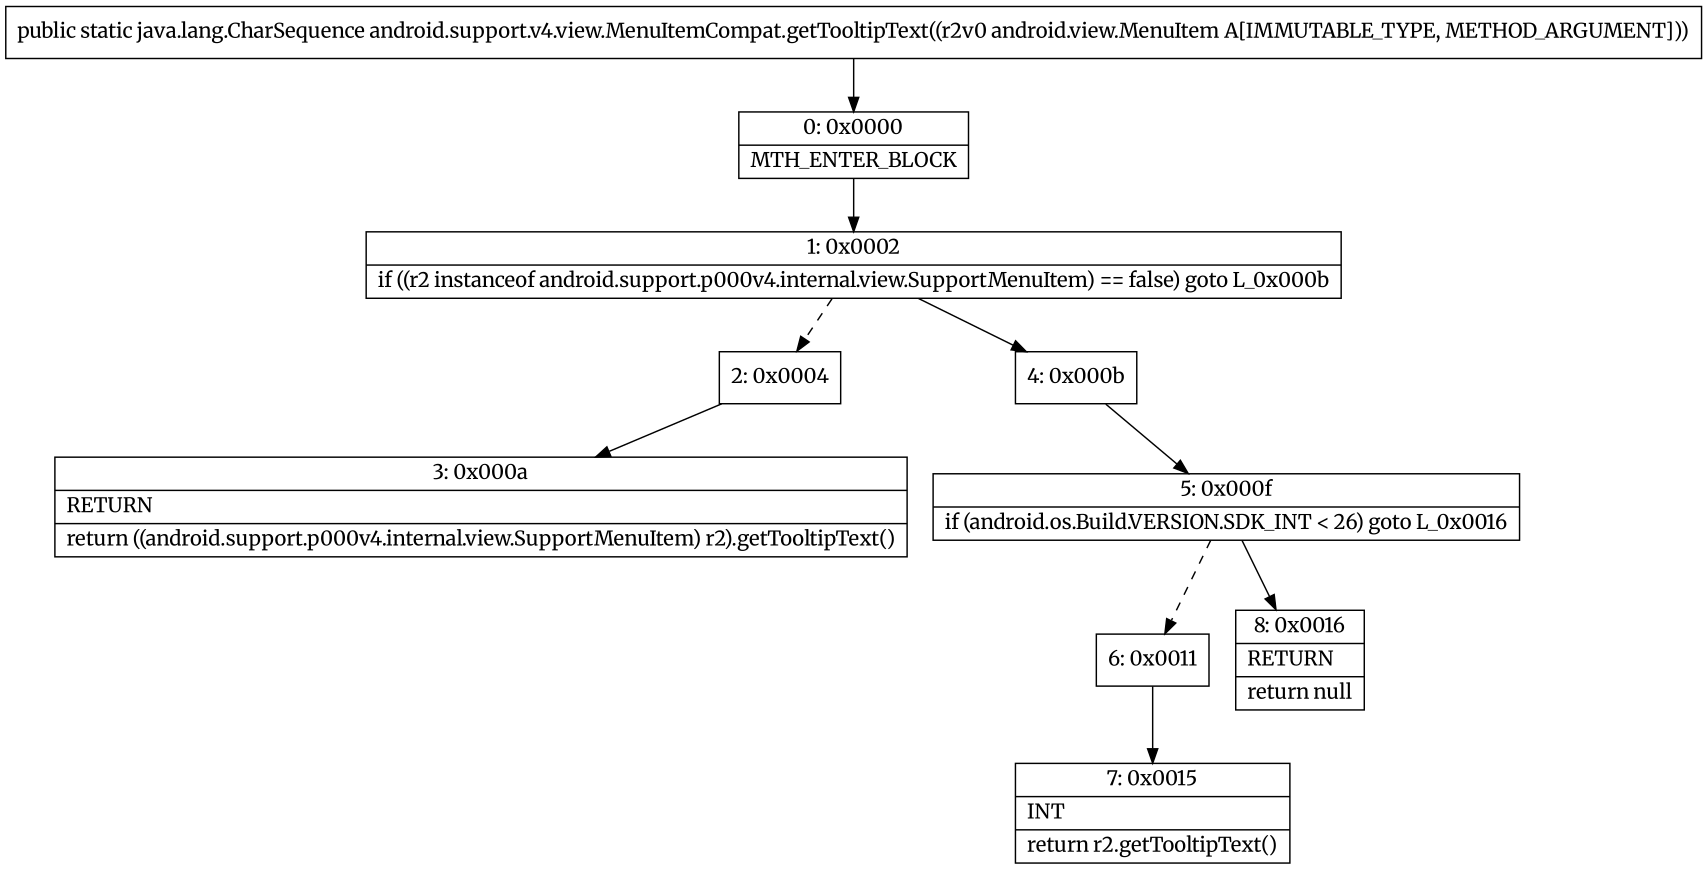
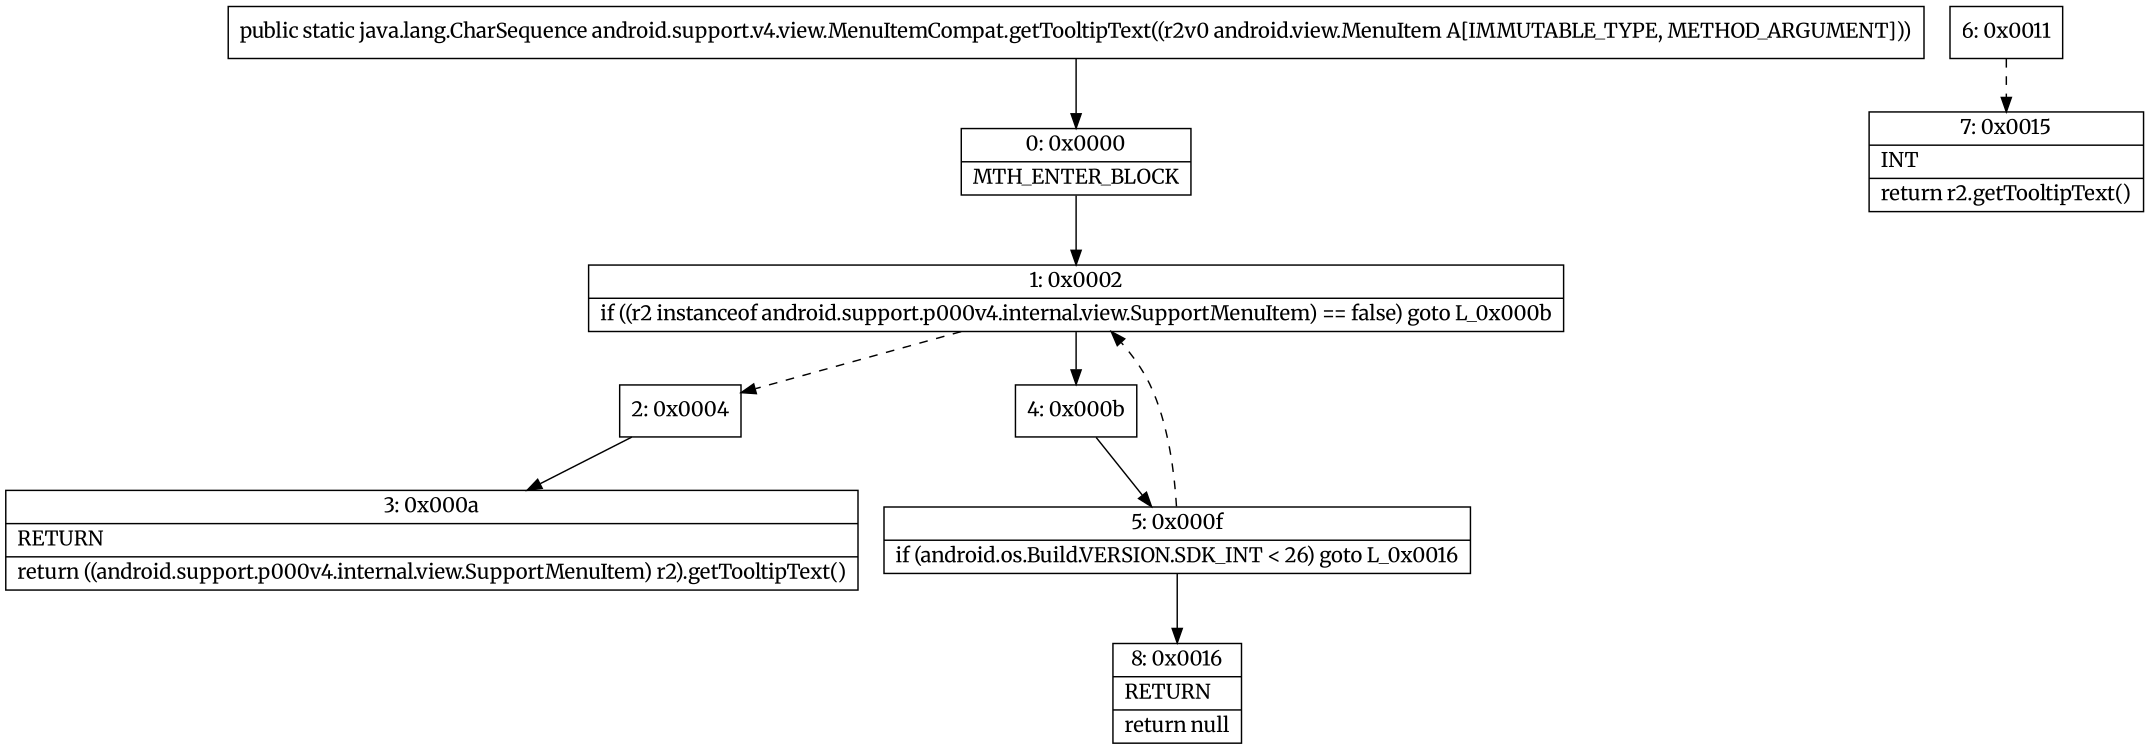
edge "5: 0x000f" -> "6: 0x0011": now "5: 0x000f" -> "1: 0x0002"
edge "6: 0x0011" -> "7: 0x0015": style solid -> dashed
